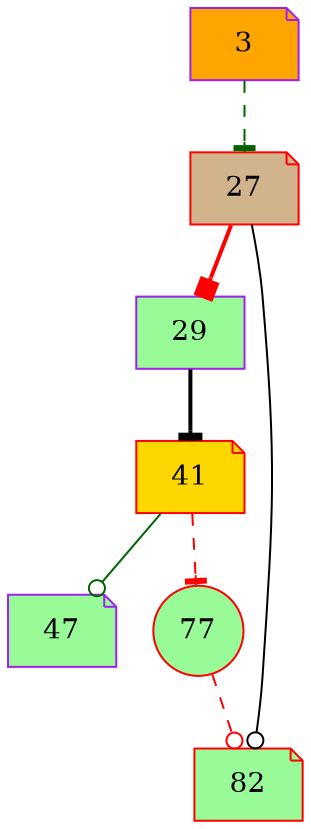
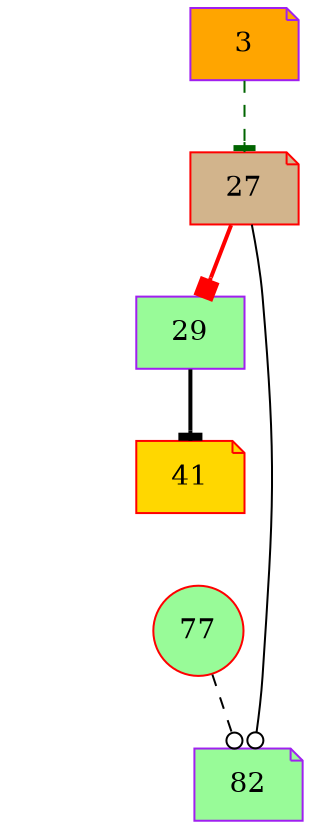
edge "41" -> "77": removed
node "47": removed
edge "77" -> "82": color red -> black
node "82": color red -> purple
